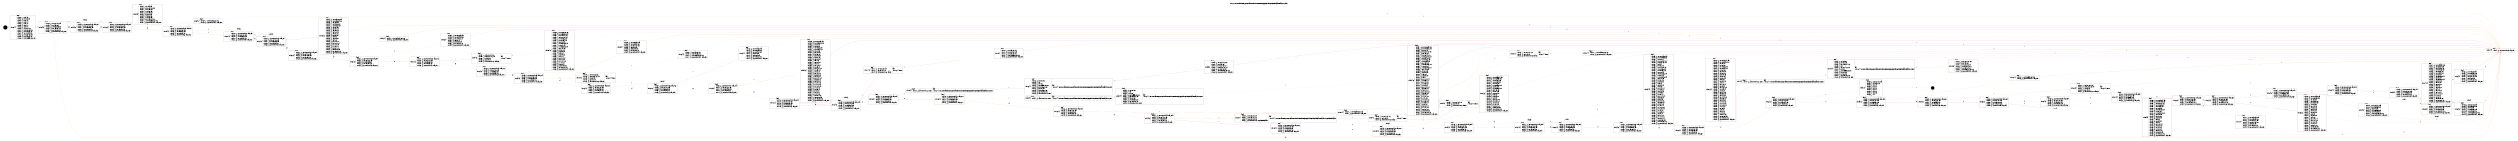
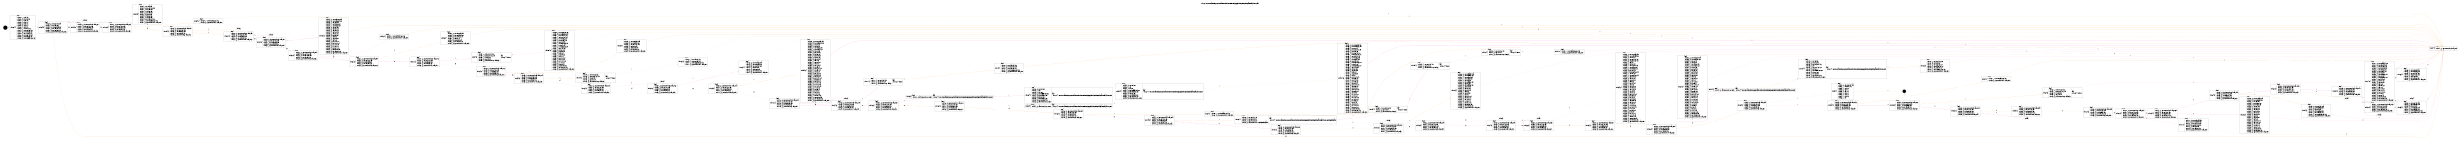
node "0x401cab [32]": removed
node "0x401ee6 [95]": removed
